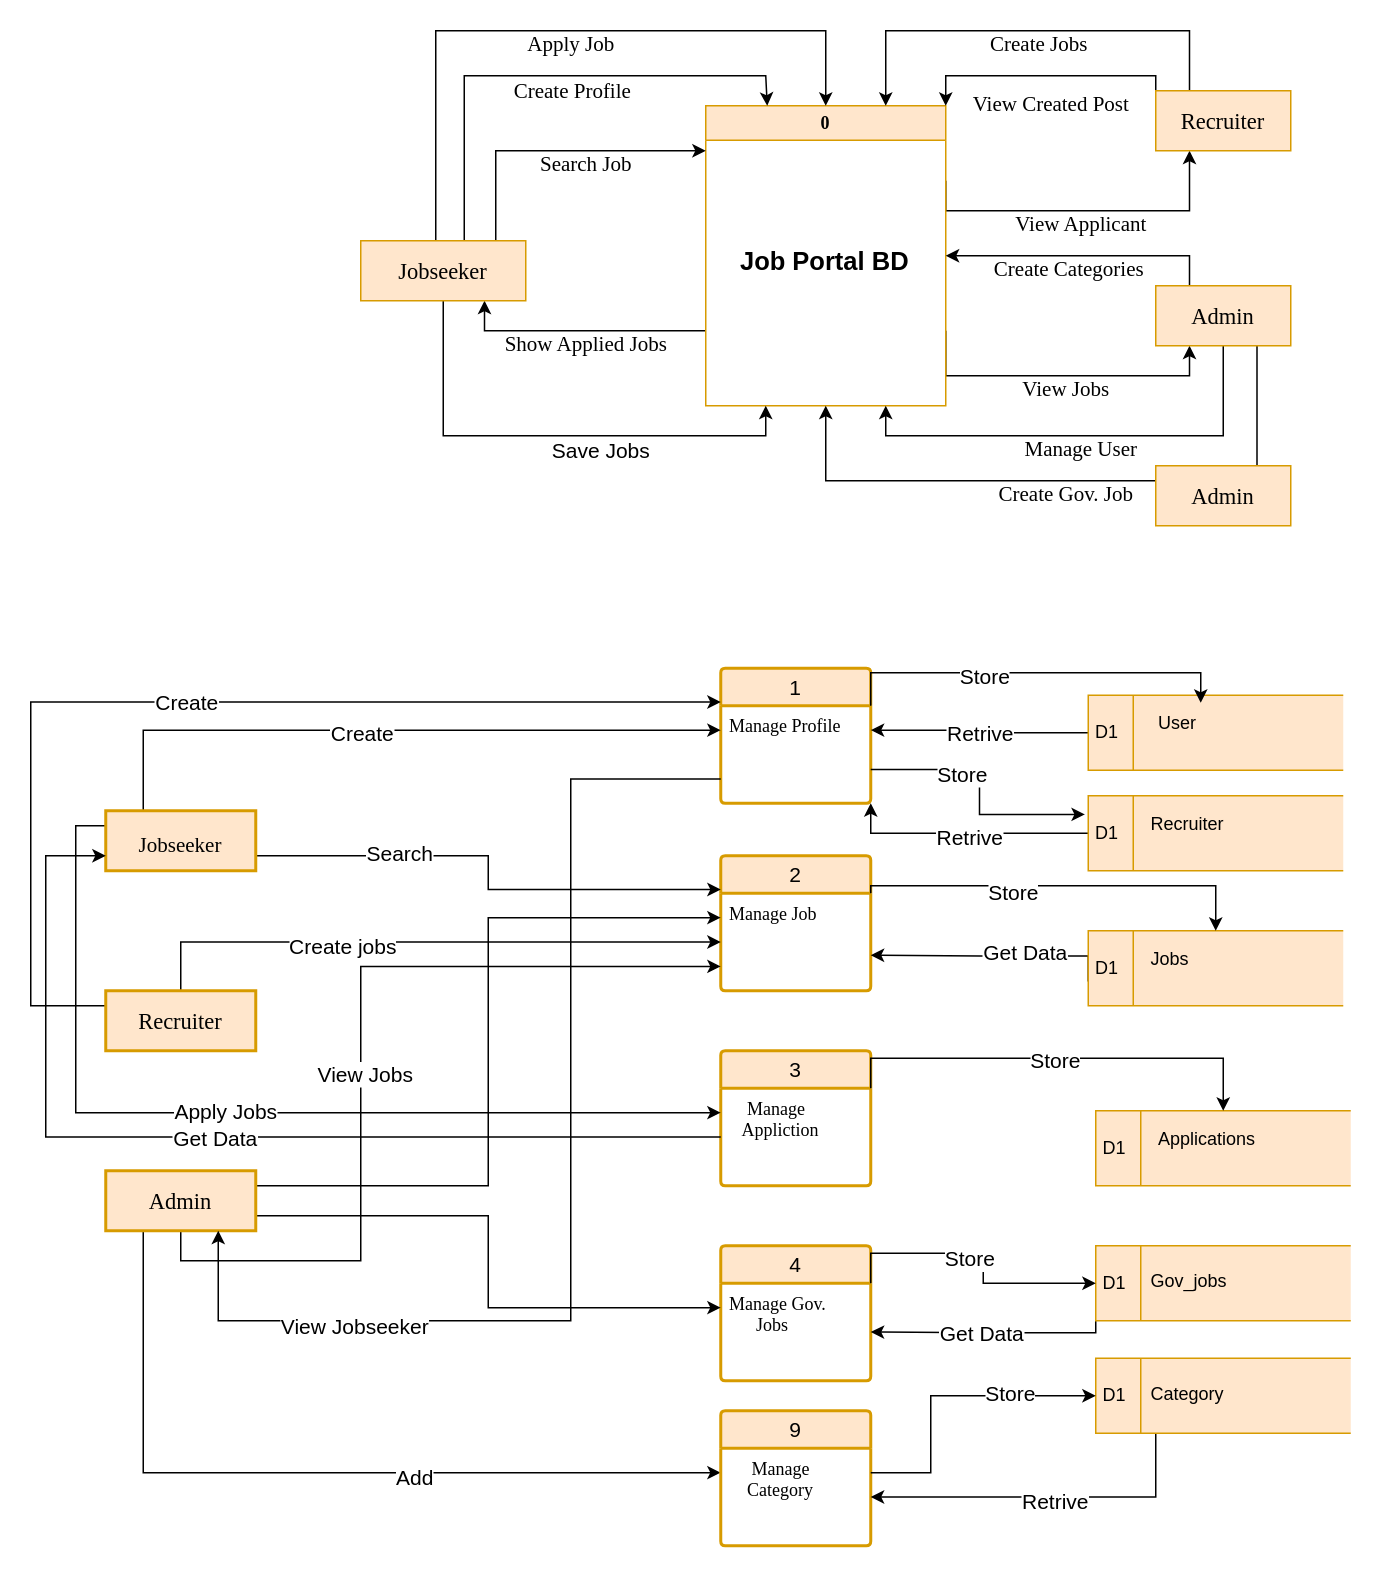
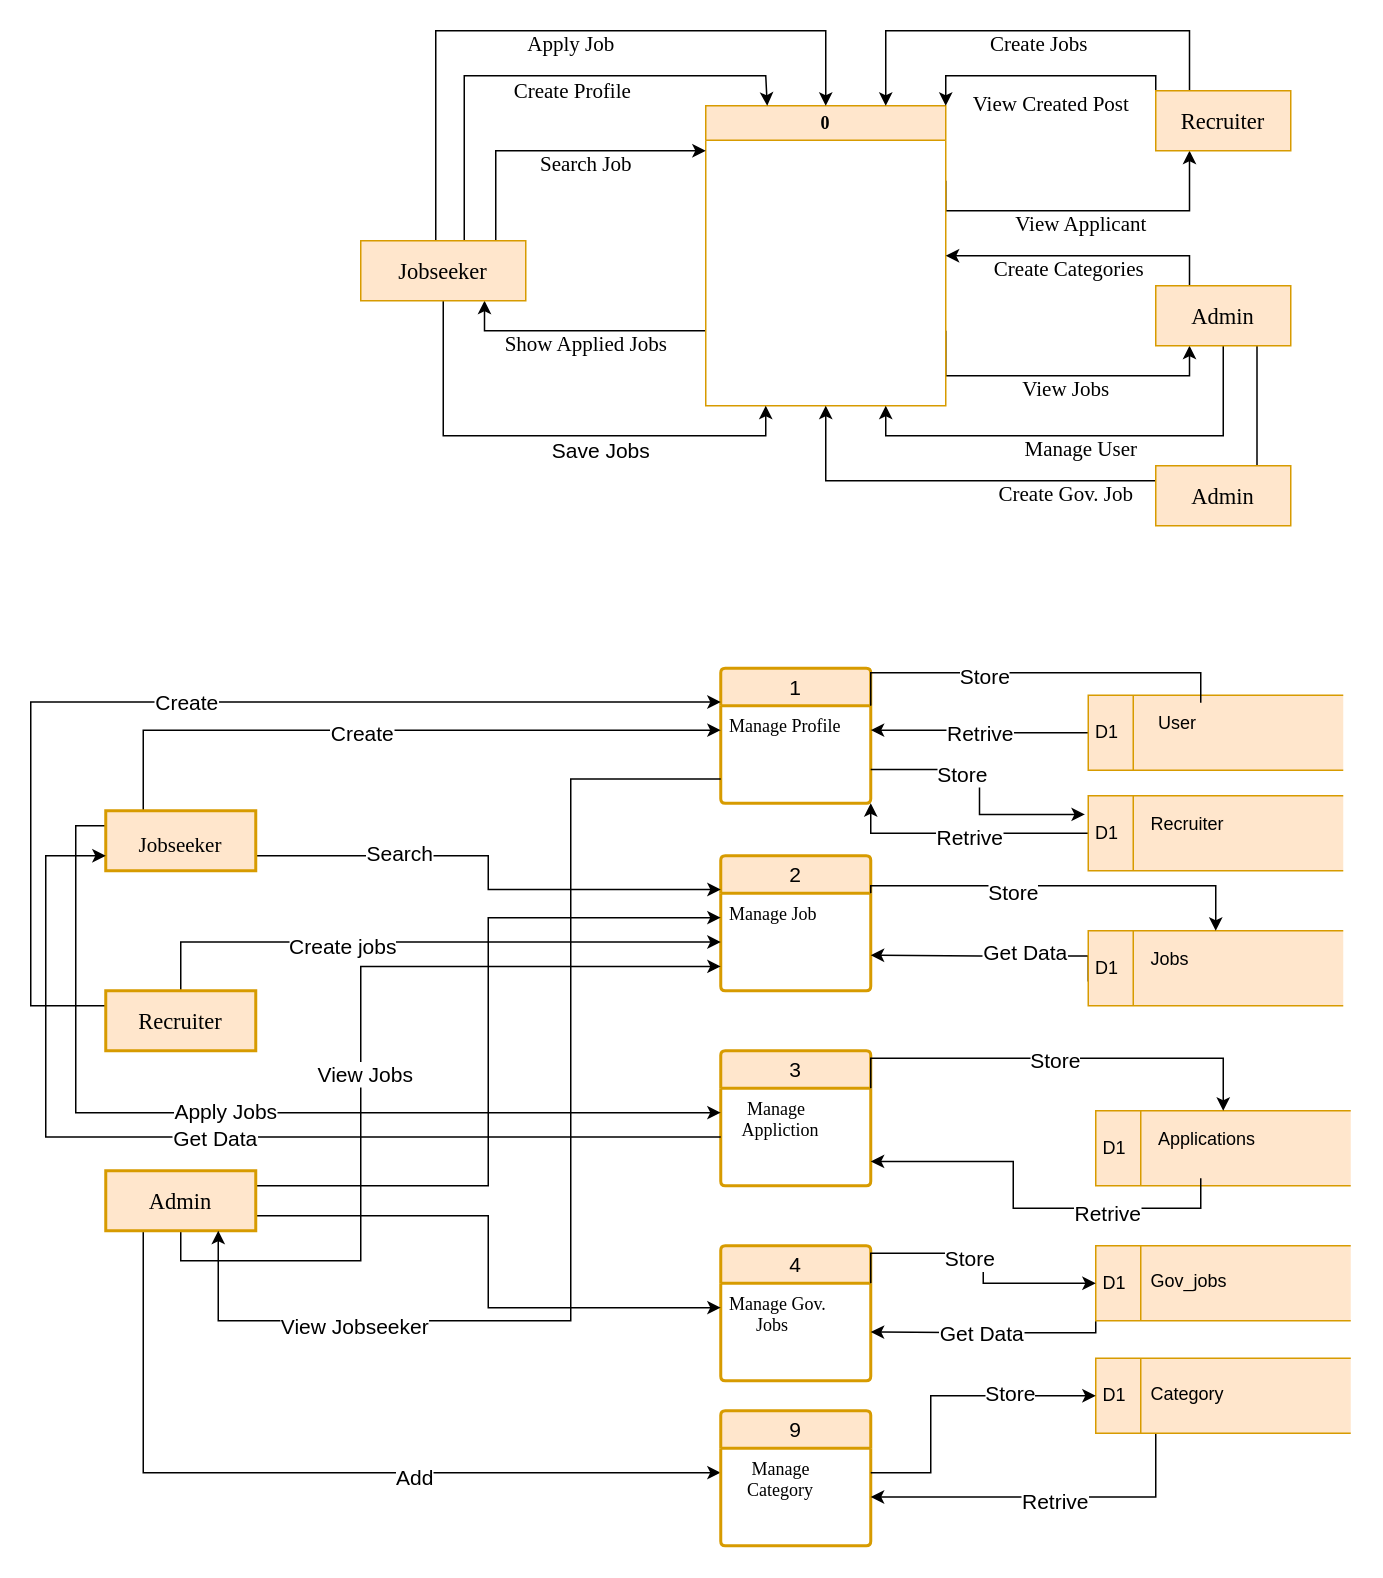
node "Job Portal BD": removed
edge "Manage Profile" -> "User": arrowhead classic -> none
edge "Applications" -> "Manage Appliction": added, label "Retrive"
